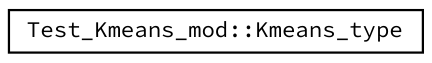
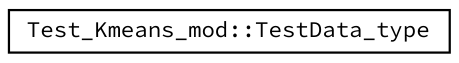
node "Test_Kmeans_mod::Kmeans_type": label "Test_Kmeans_mod::Kmeans_type" -> "Test_Kmeans_mod::TestData_type"
